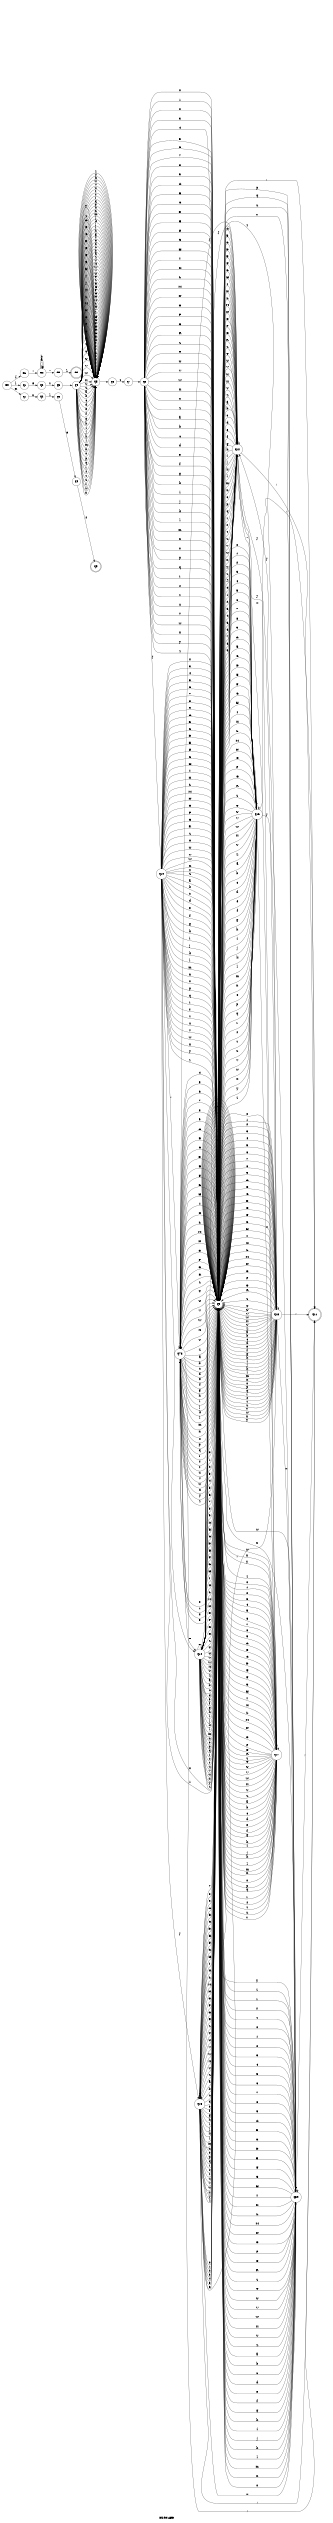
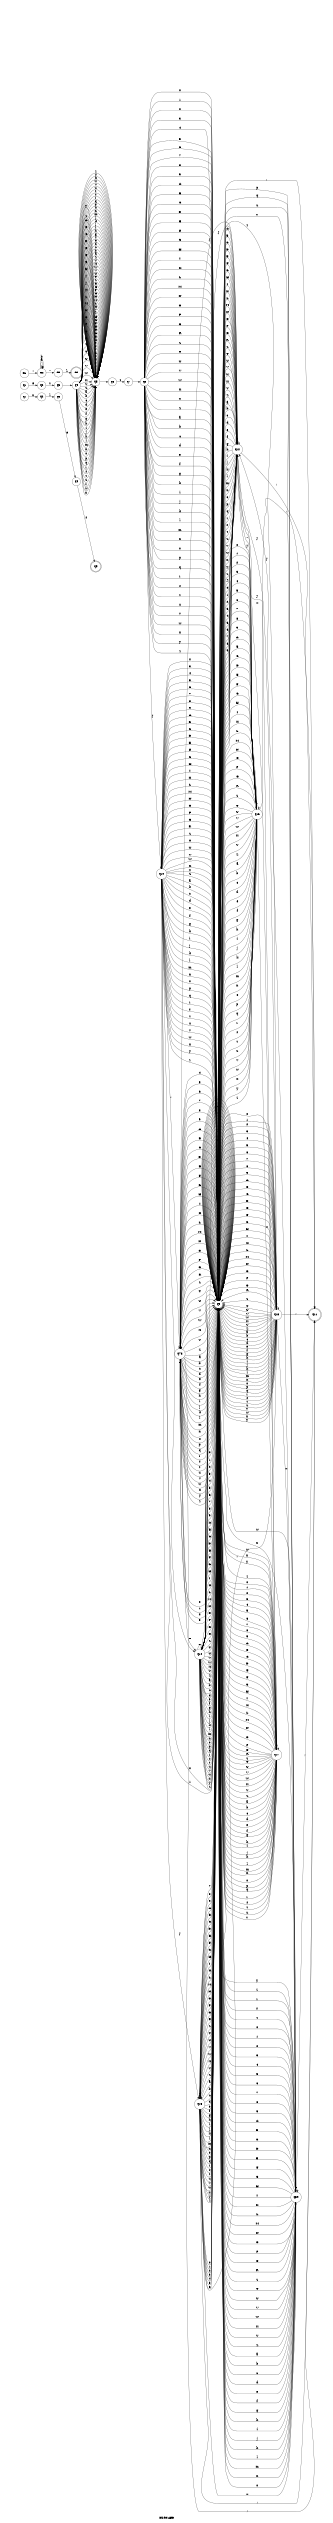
node "Q0": removed
edge "q10" -> "q8": reversed
edge "q16" -> "q18": now "q16" -> "q12"
